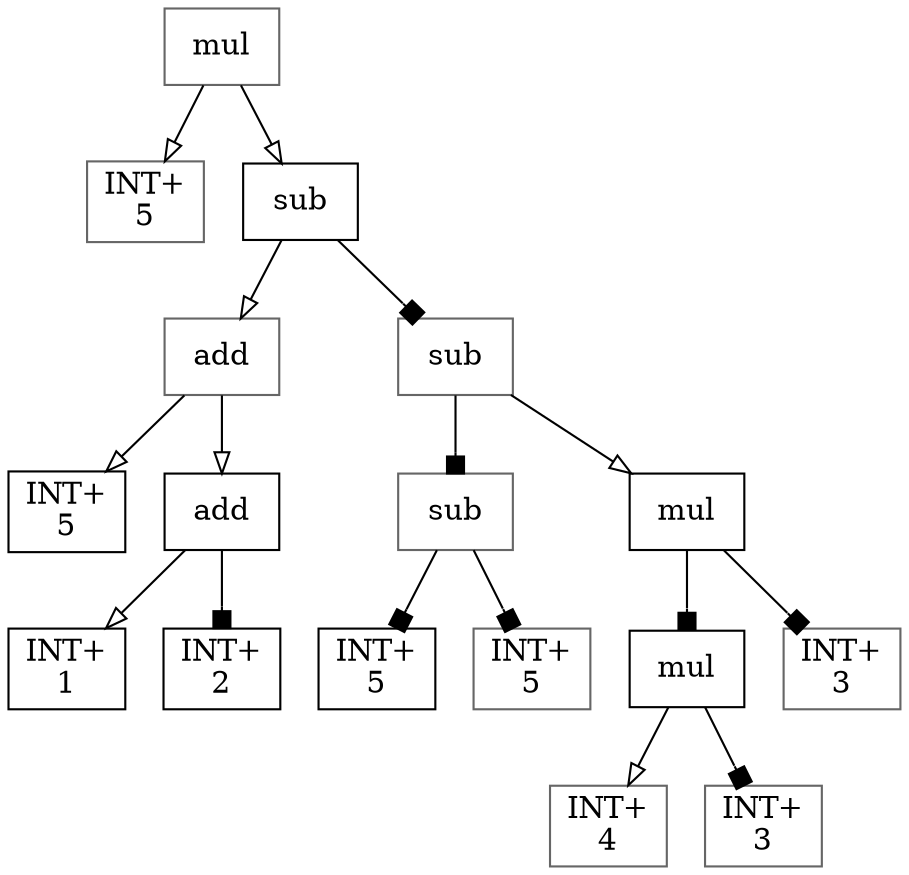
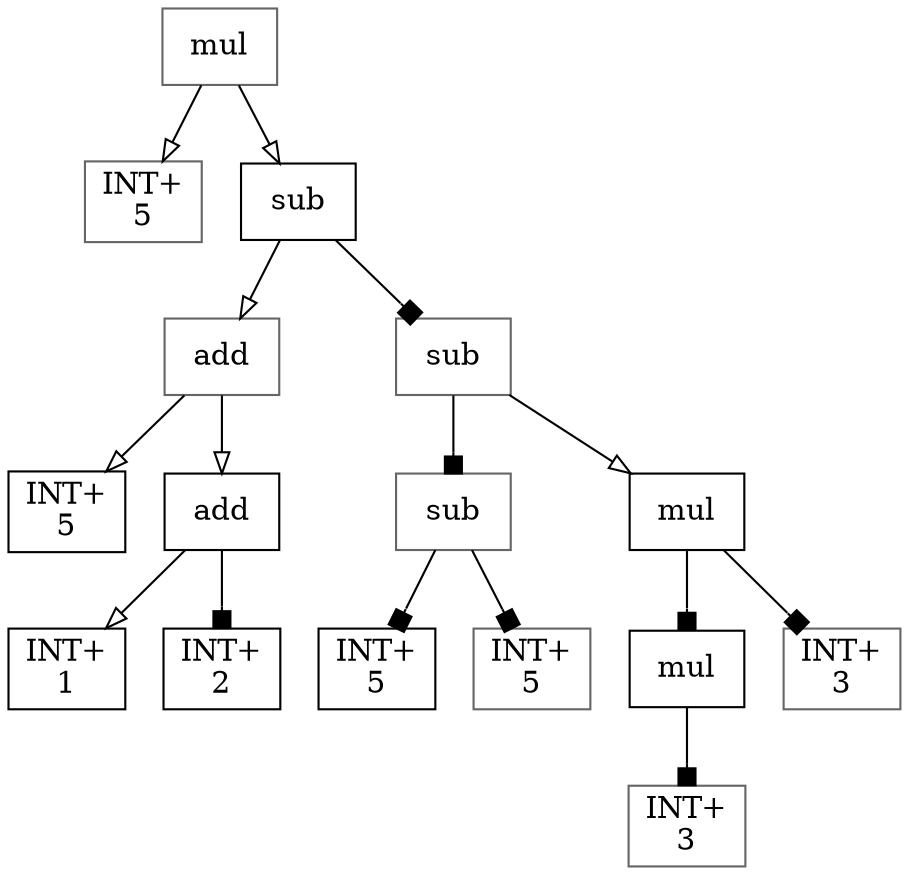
node "INT+ 4": removed
